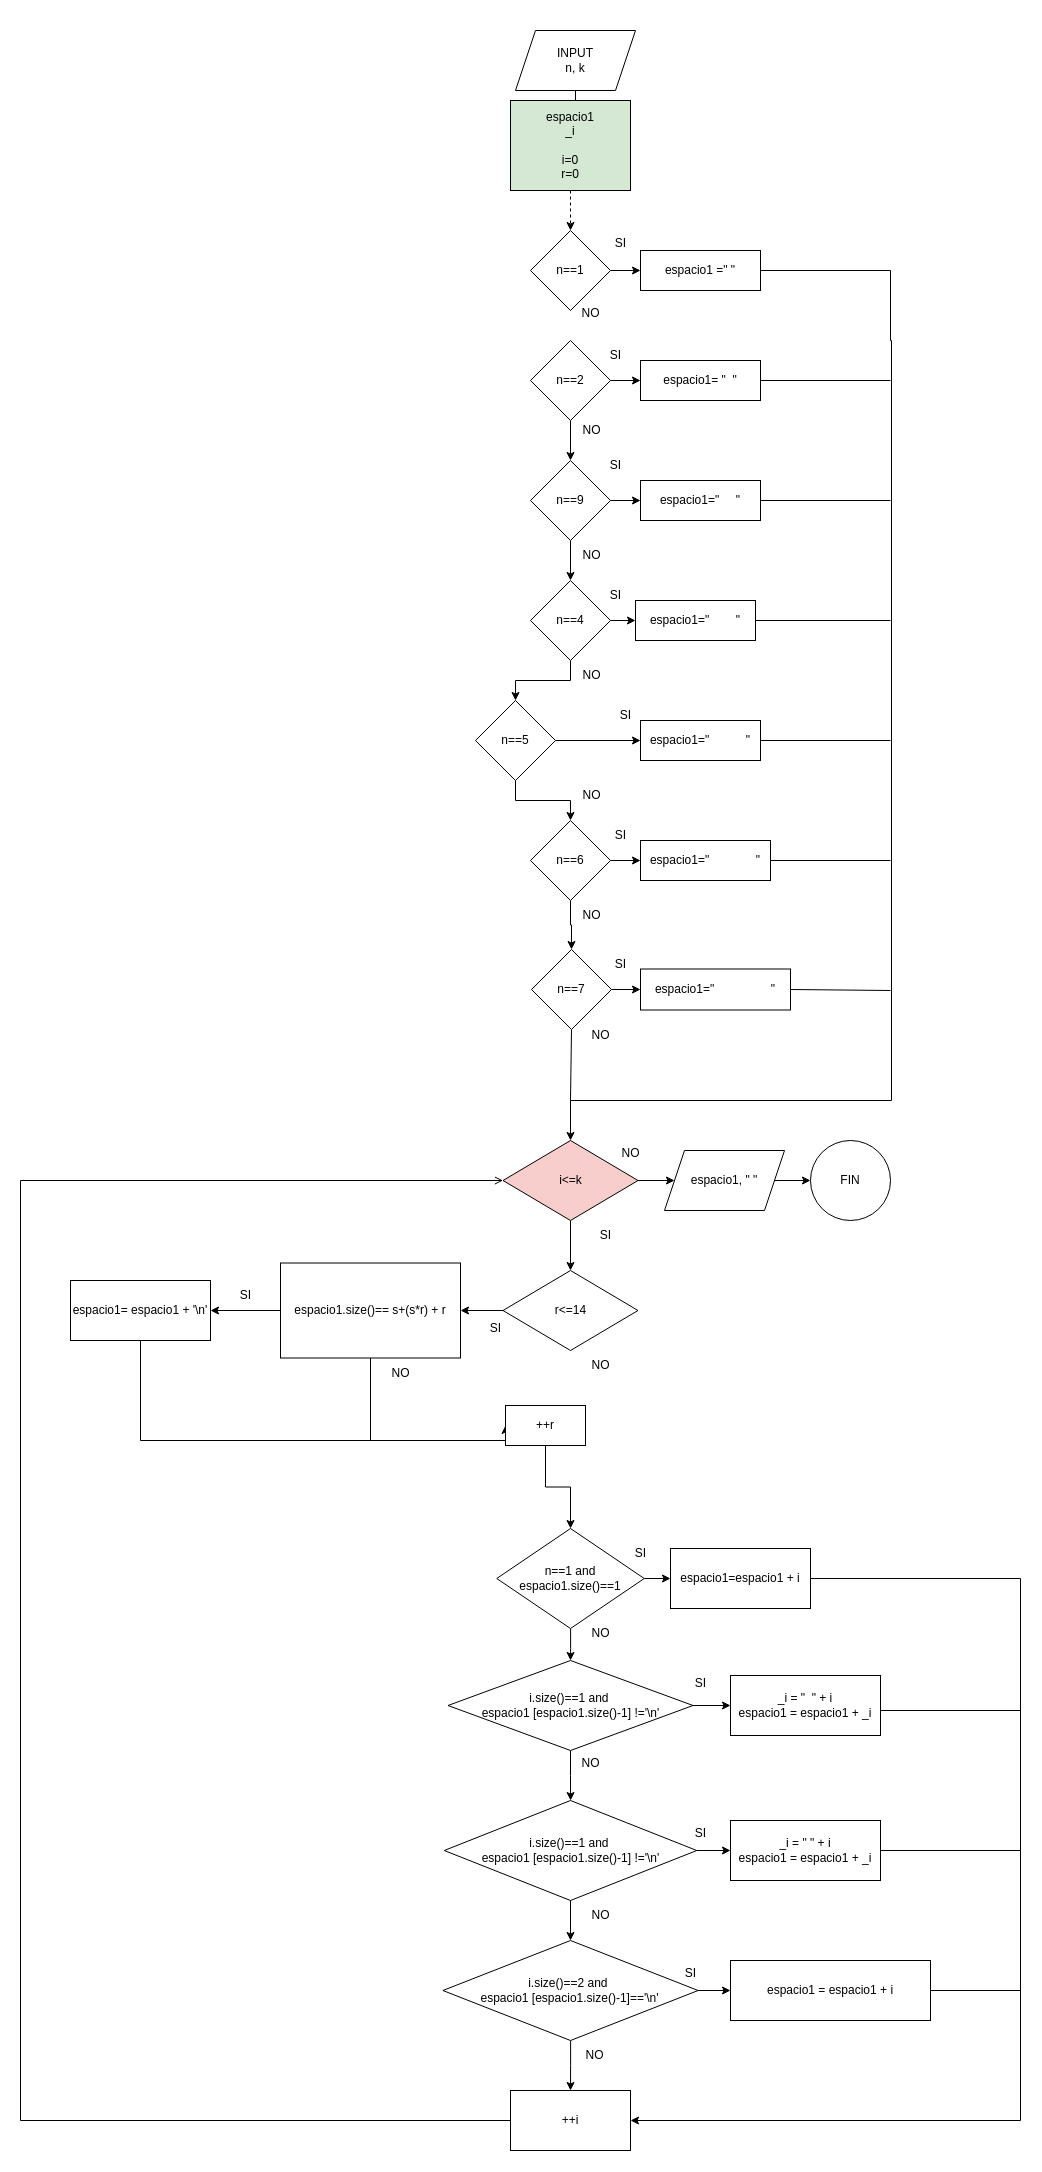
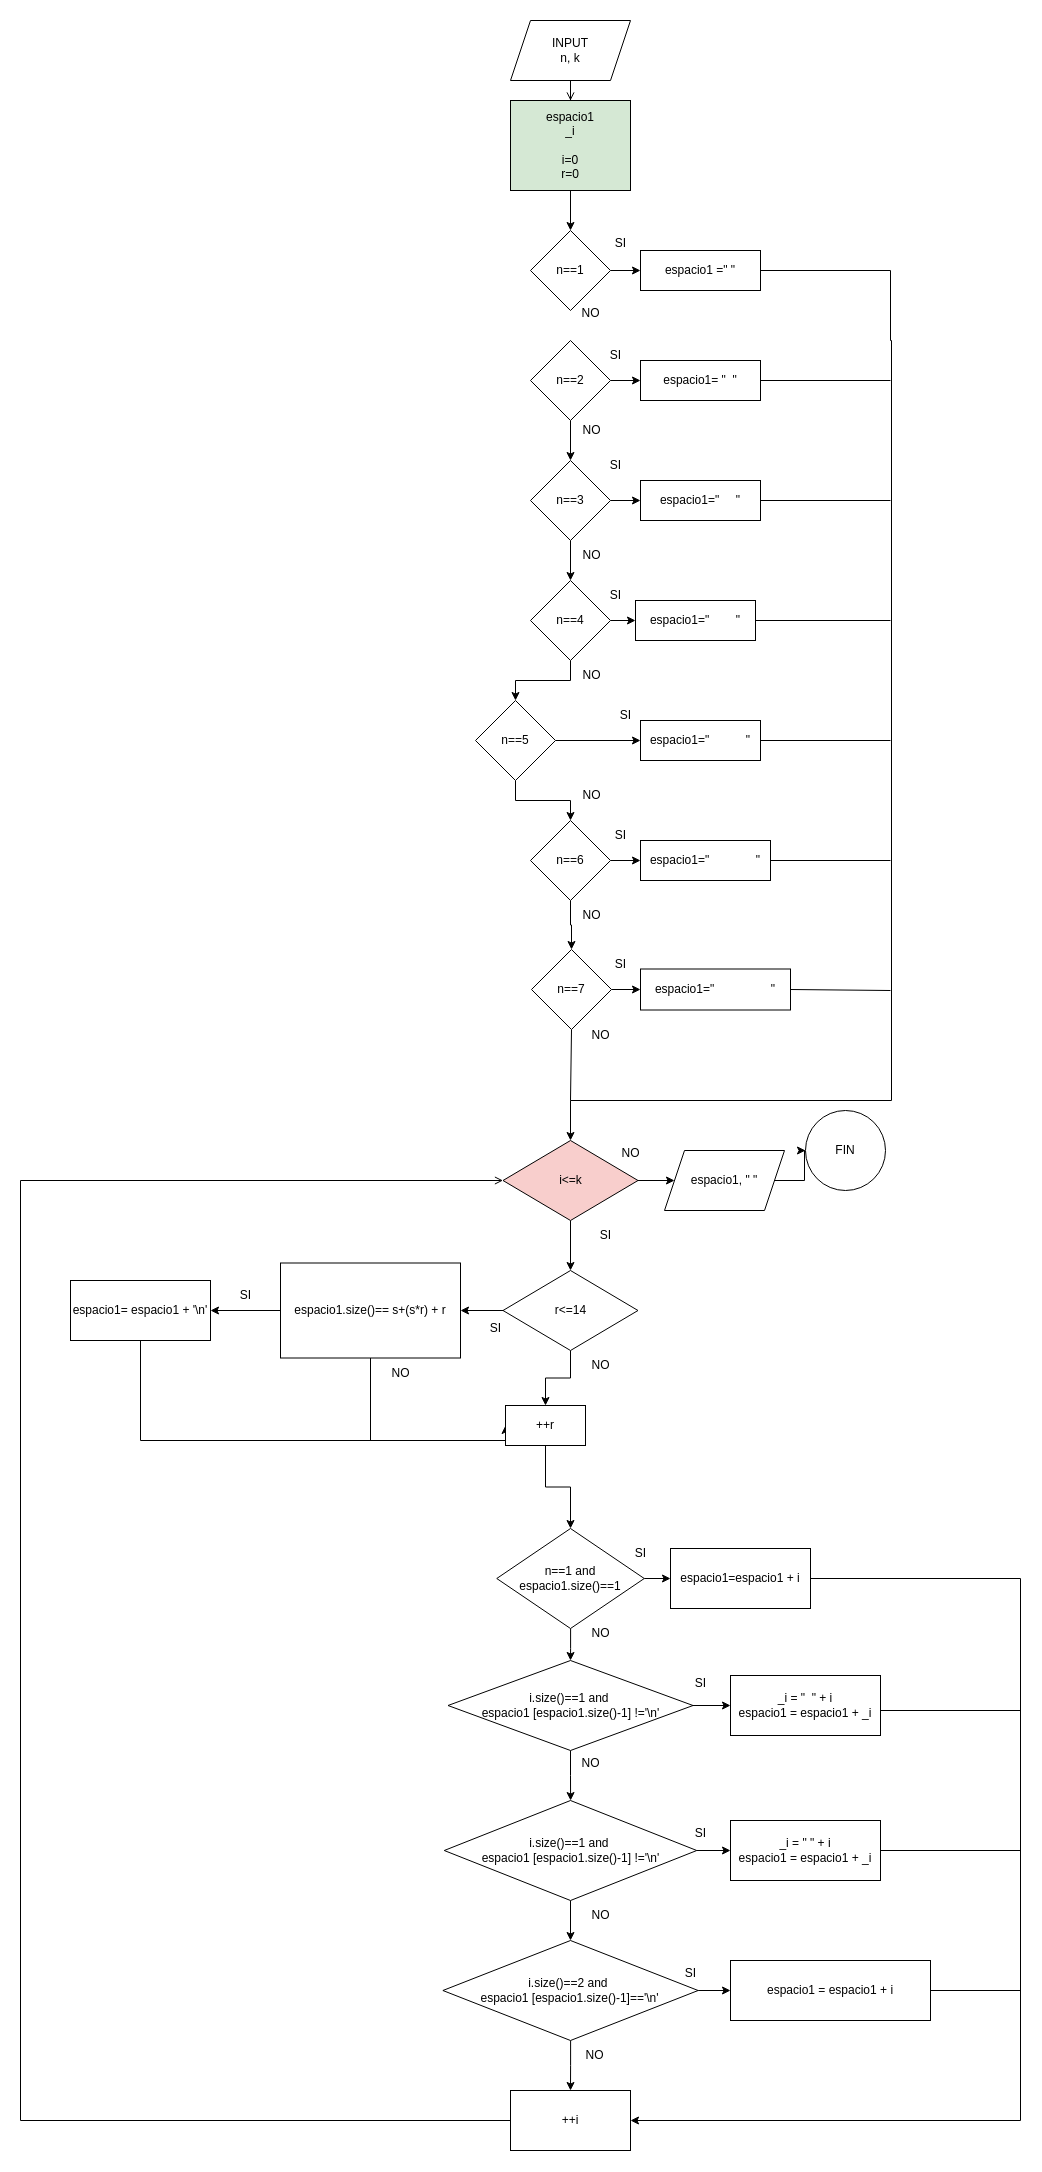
node "INPUT n, k": moved (576, 61) -> (571, 51)
edge "espacio1 _i i=0 r=0" -> "n==1": style dashed -> solid
node "n==9": label "n==9" -> "n==3"
node "FIN": moved (851, 1181) -> (846, 1151)
edge "r<=14" -> "++r": added
